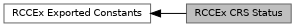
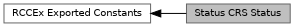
node "RCCEx CRS Status": label "RCCEx CRS Status" -> "Status CRS Status"
